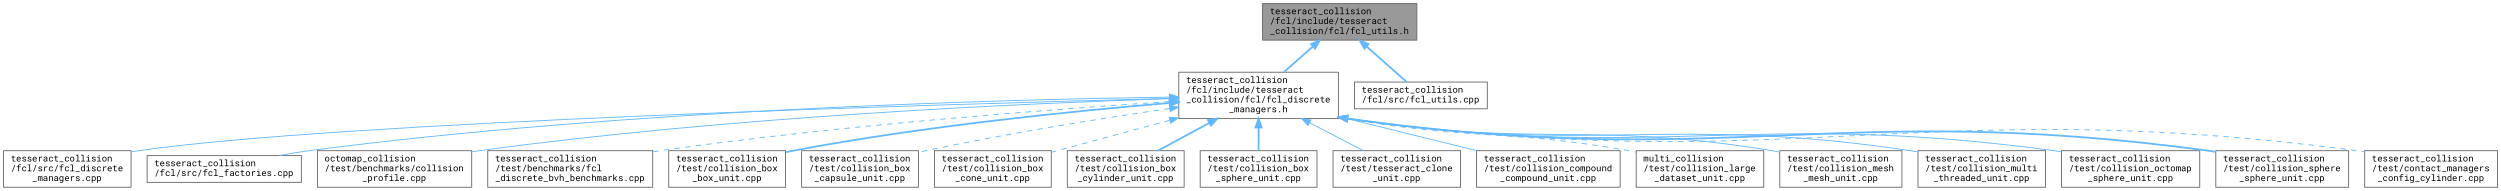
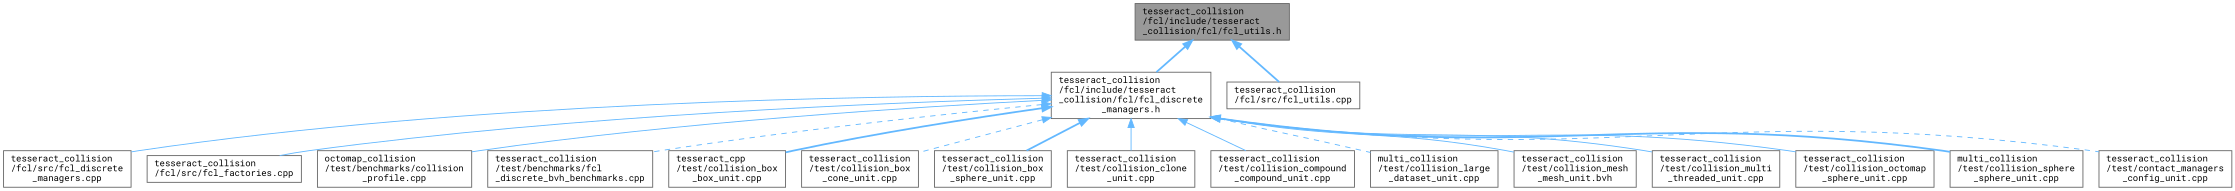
node "tesseract_collision /test/collision_box _box_unit.cpp": label "tesseract_collision /test/collision_box _box_unit.cpp" -> "tesseract_cpp /test/collision_box _box_unit.cpp"
node "tesseract_collision /test/collision_box _capsule_unit.cpp": removed
node "tesseract_collision /test/collision_box _cylinder_unit.cpp": removed
node "tesseract_collision /test/tesseract_clone _unit.cpp": label "tesseract_collision /test/tesseract_clone _unit.cpp" -> "tesseract_collision /test/collision_clone _unit.cpp"
node "tesseract_collision /test/collision_mesh _mesh_unit.cpp": label "tesseract_collision /test/collision_mesh _mesh_unit.cpp" -> "tesseract_collision /test/collision_mesh _mesh_unit.bvh"
node "tesseract_collision /test/collision_sphere _sphere_unit.cpp": label "tesseract_collision /test/collision_sphere _sphere_unit.cpp" -> "multi_collision /test/collision_sphere _sphere_unit.cpp"
node "tesseract_collision /test/contact_managers _config_cylinder.cpp": label "tesseract_collision /test/contact_managers _config_cylinder.cpp" -> "tesseract_collision /test/contact_managers _config_unit.cpp"
